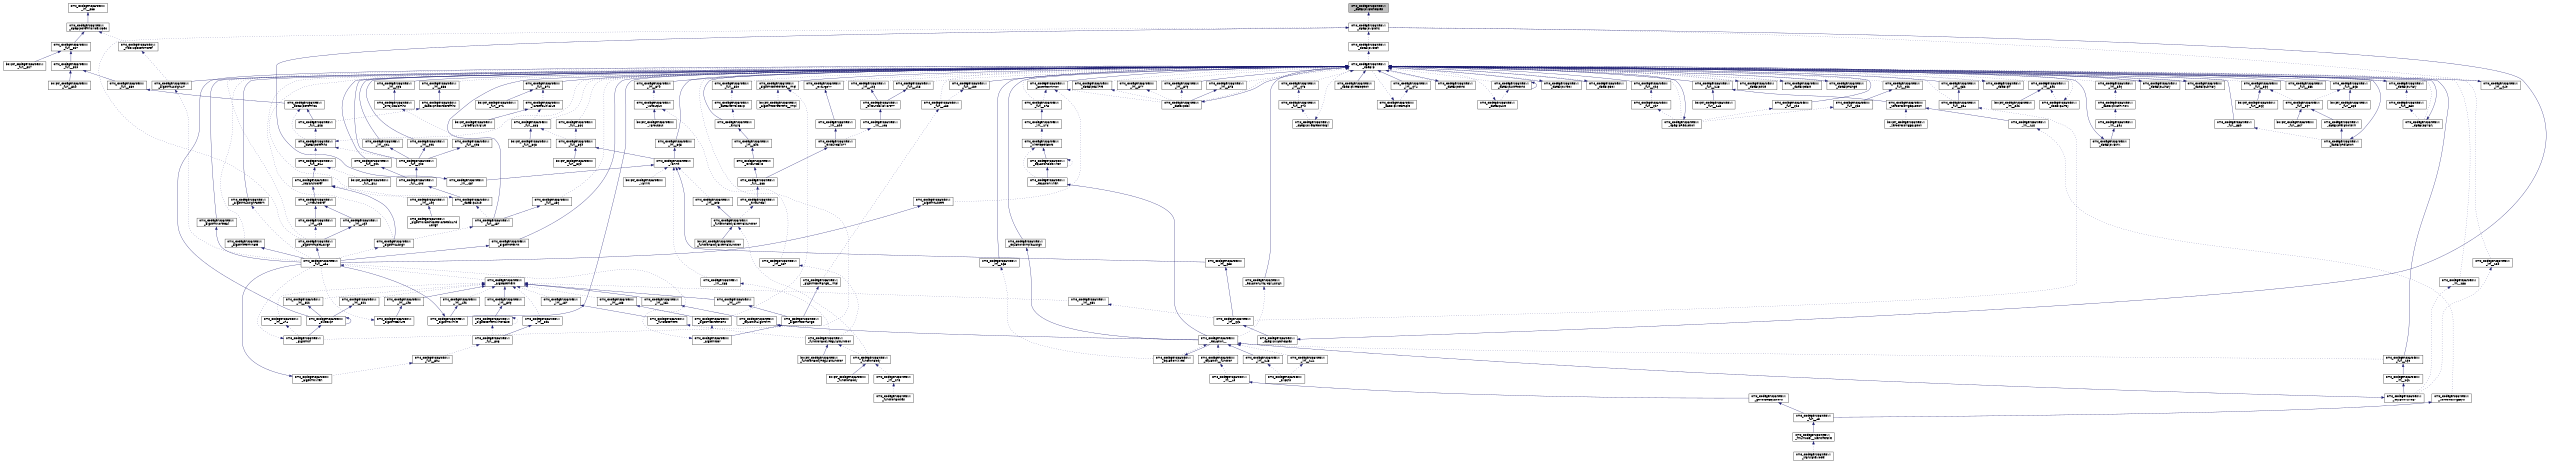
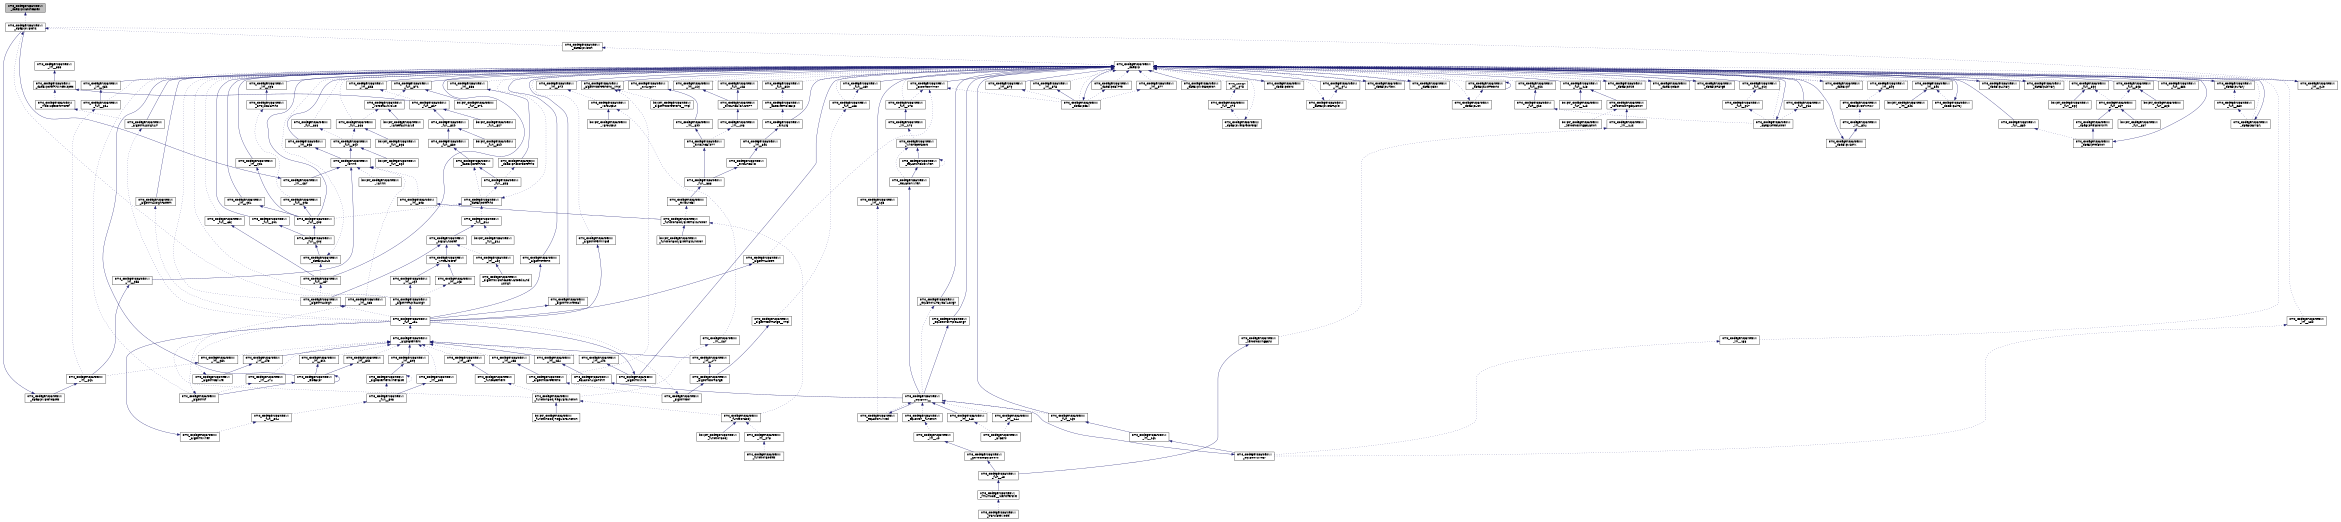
edge "omc_CodegenSparseFMI _daeExp" -> "omc_CodegenSparseFMI _daeExpArray": style dotted -> solid
node "omc_CodegenSparseFMI _lm__525": added
node "omc_CodegenSparseFMI _lm__678": label "omc_CodegenSparseFMI _lm__678" -> "omc_Assign _lm__678"
